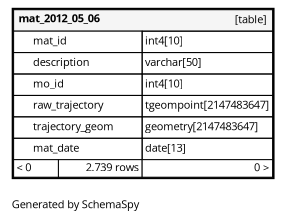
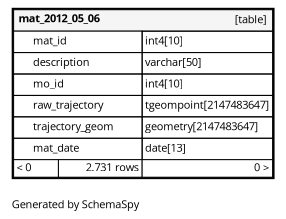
node "mat_2012_05_06": text "2.739 rows" -> "2.731 rows"
